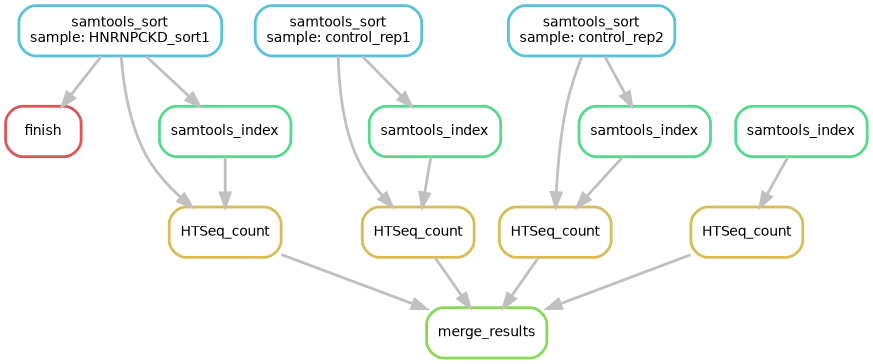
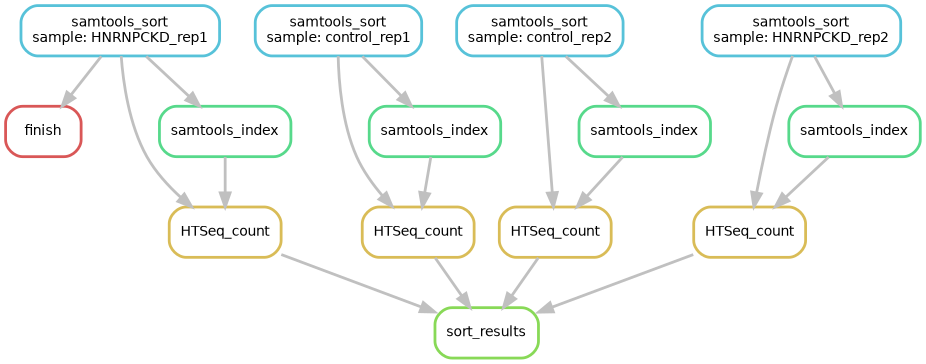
node "samtools_sort sample: HNRNPCKD_sort1": label "samtools_sort sample: HNRNPCKD_sort1" -> "samtools_sort sample: HNRNPCKD_rep1"
node "samtools_sort sample: HNRNPCKD_rep2": added
node "merge_results": label "merge_results" -> "sort_results"
